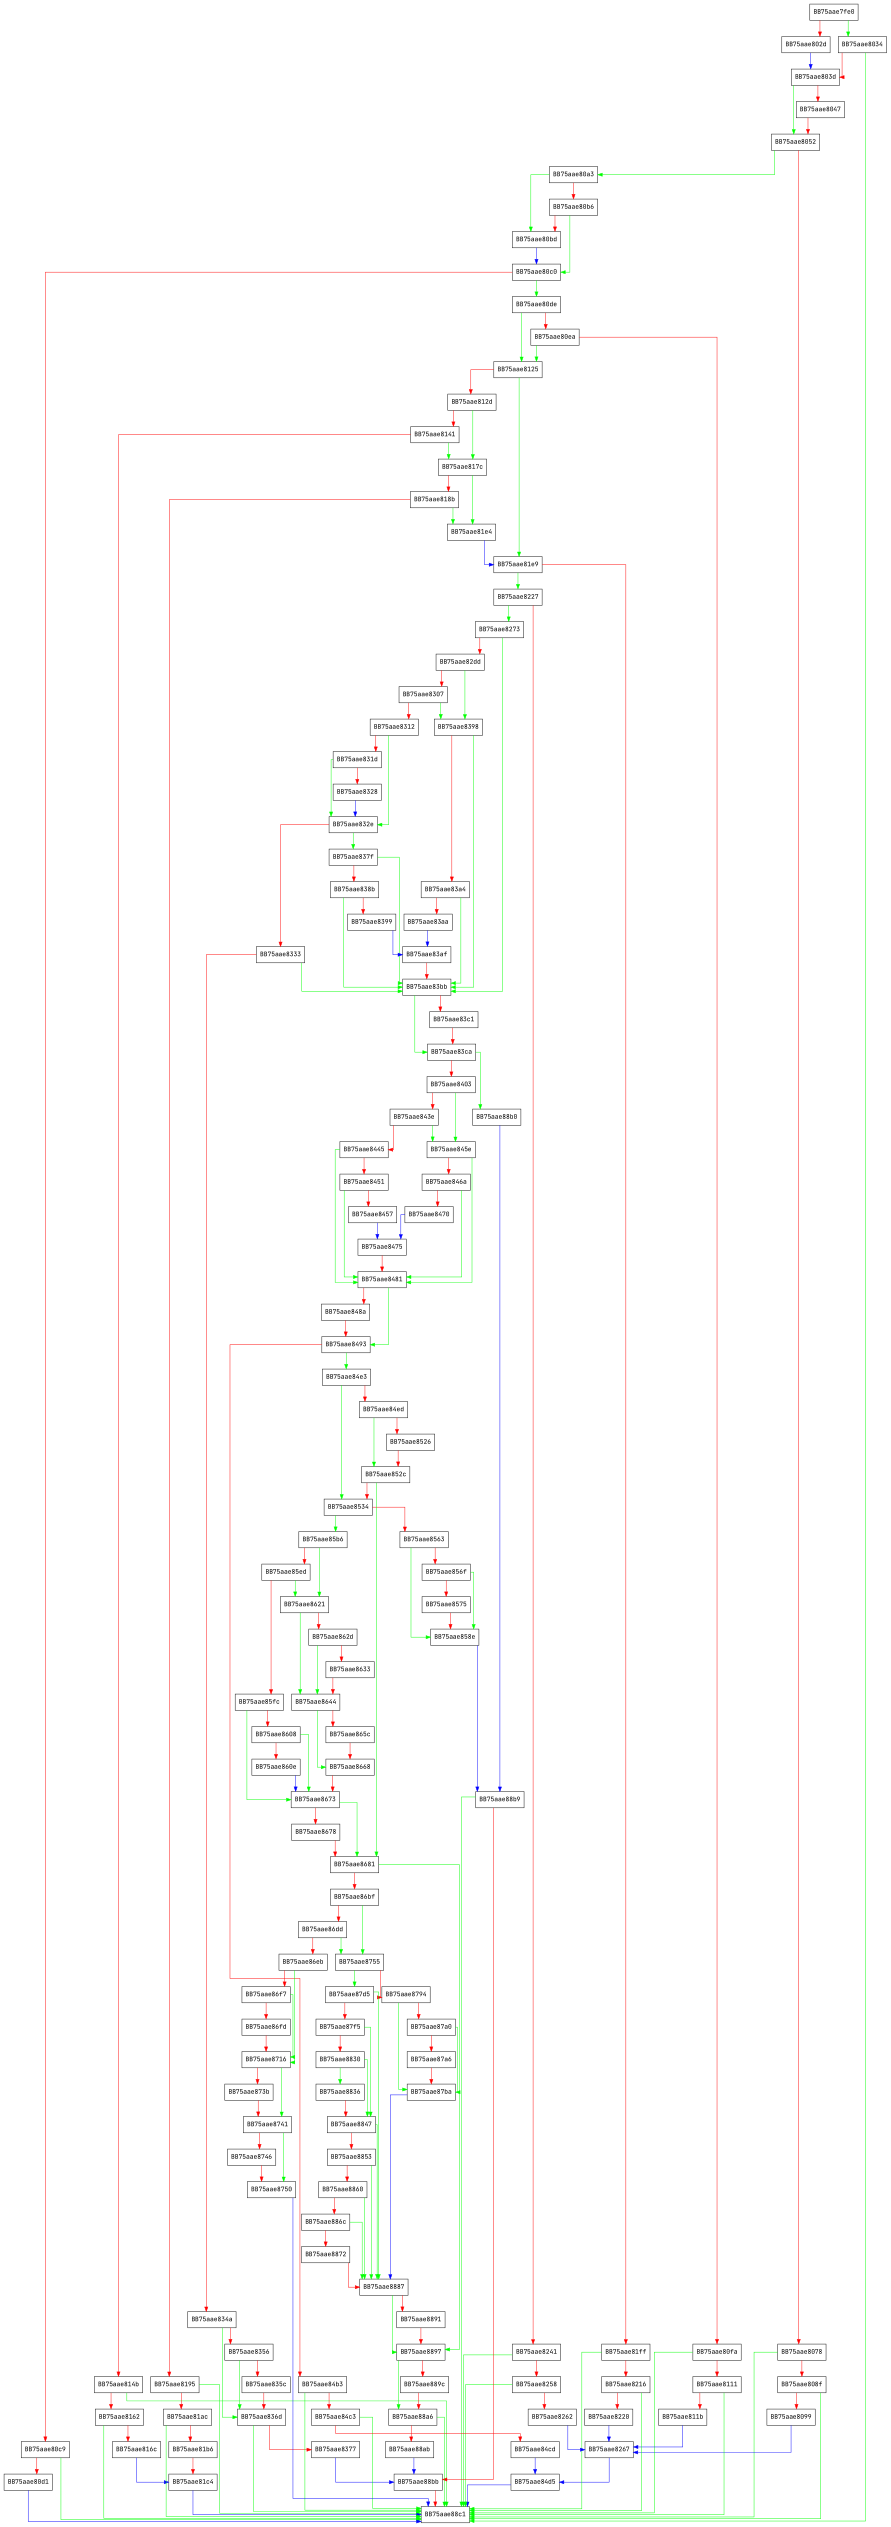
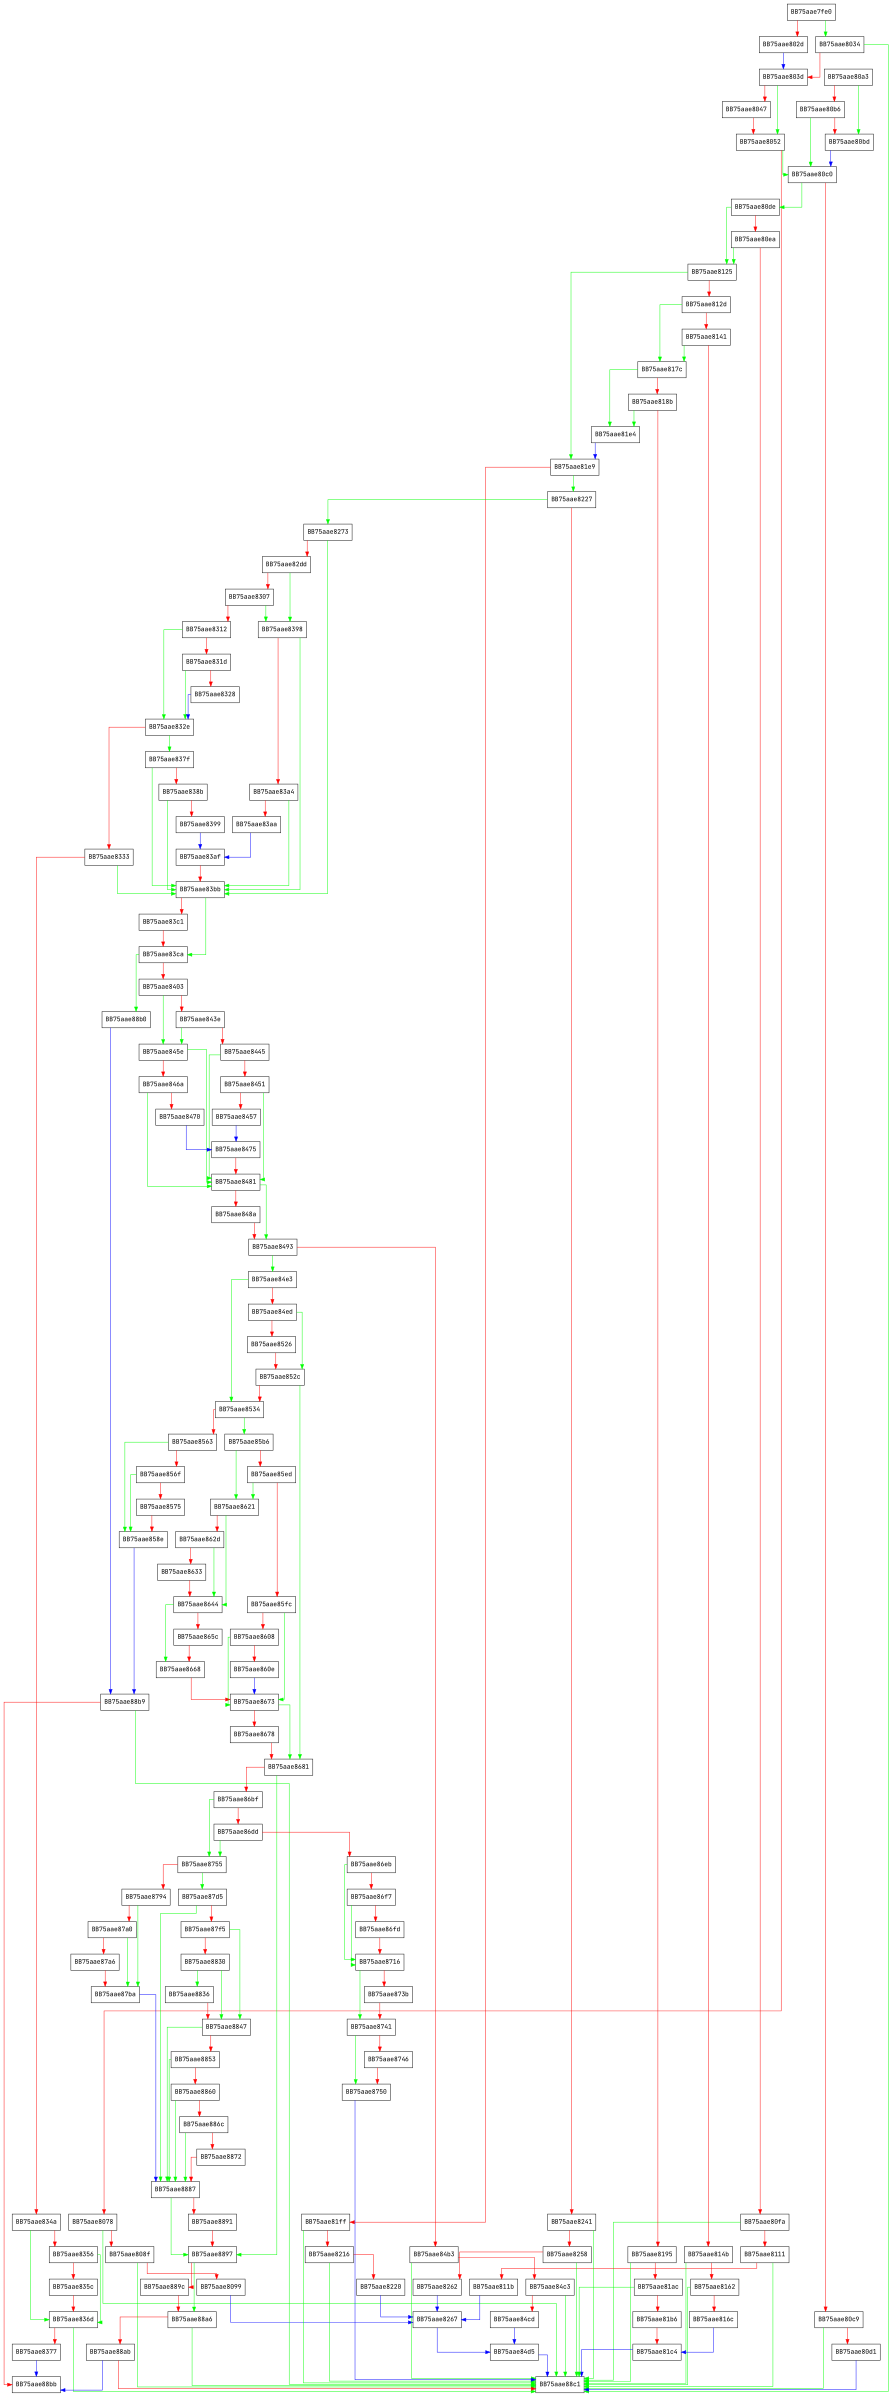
edge "BB75aae8052" -> "BB75aae80a3": now "BB75aae8052" -> "BB75aae80c0"
edge "BB75aae88bb" -> "BB75aae88c1": now "BB75aae88ab" -> "BB75aae88c1"
